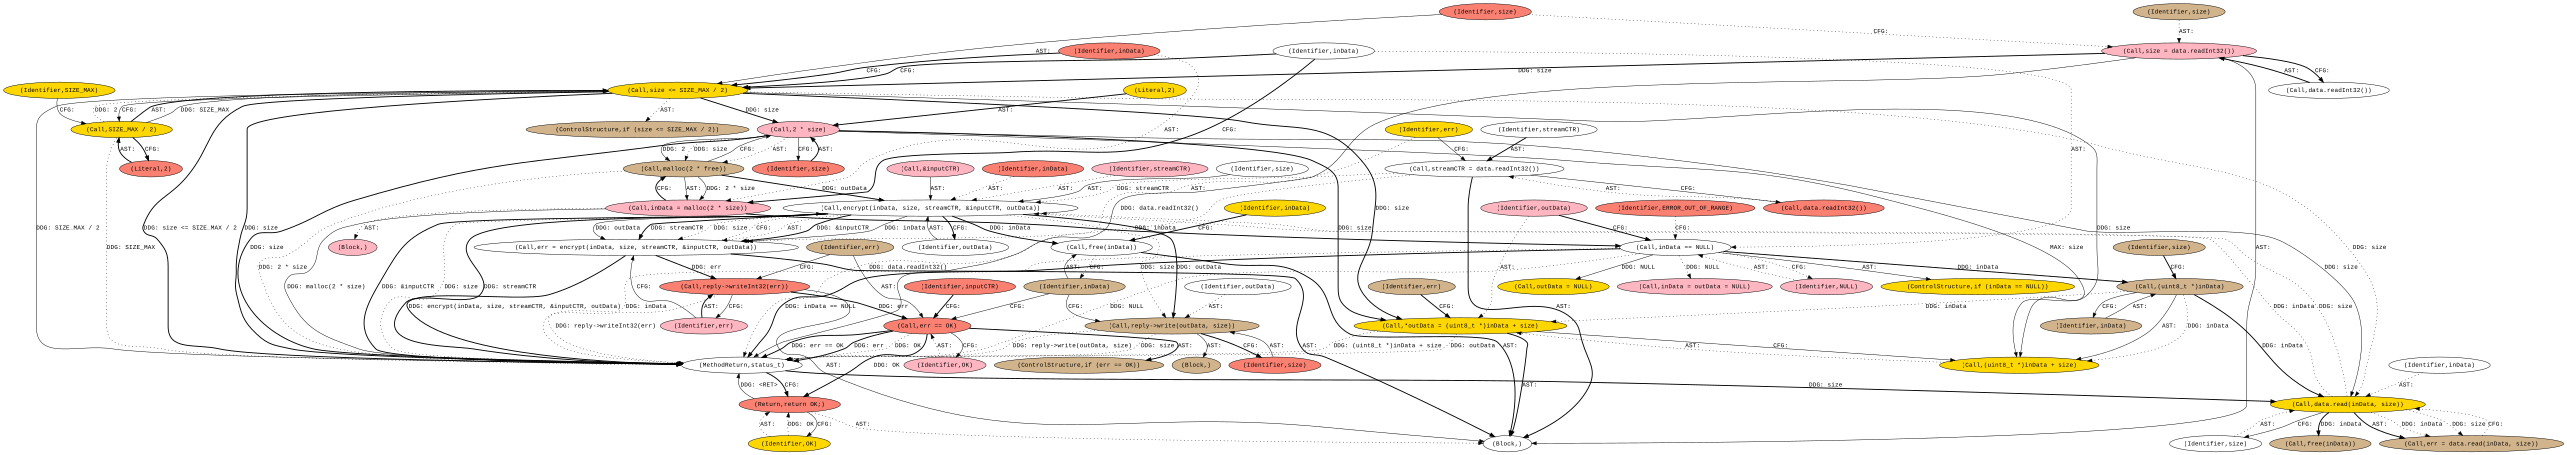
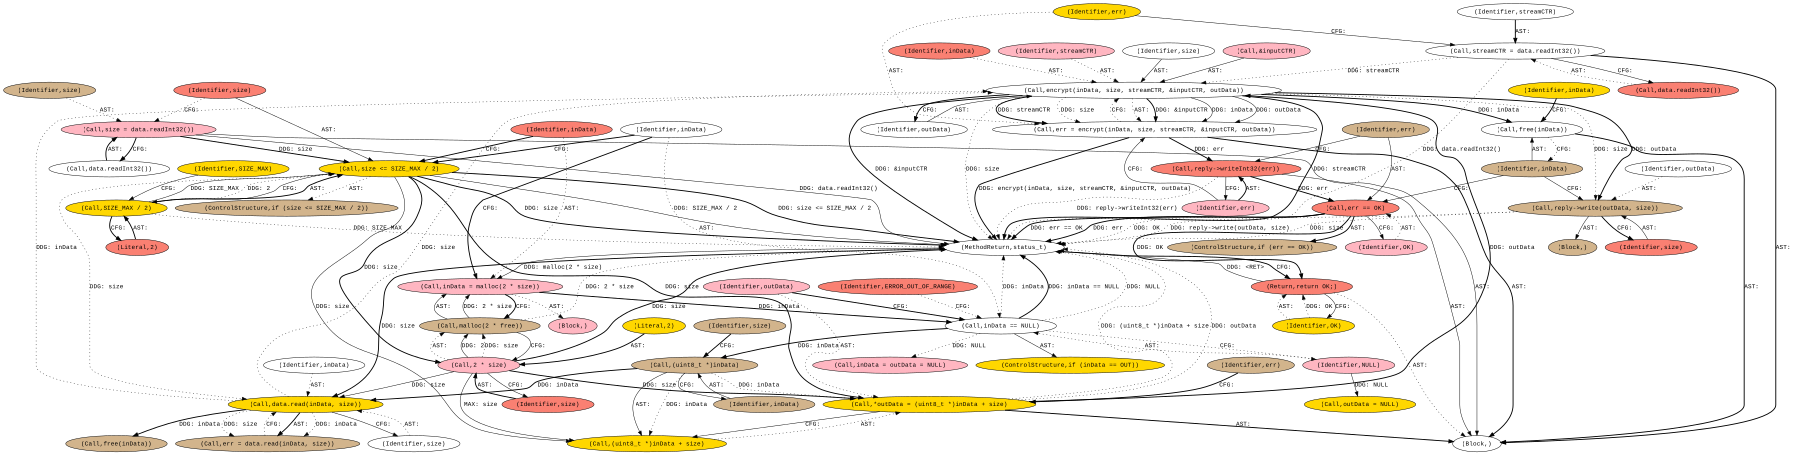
edge "(Call,malloc(2 * free))" -> "(Call,encrypt(inData, size, streamCTR, &inputCTR, outData))": now "(Call,*outData = (uint8_t *)inData + size)" -> "(Call,encrypt(inData, size, streamCTR, &inputCTR, outData))"
edge "(Call,inData == NULL)" -> "(Call,outData = NULL)": now "(Identifier,NULL)" -> "(Call,outData = NULL)"
node "(Identifier,inputCTR)": removed
node "(ControlStructure,if (inData == NULL))": label "(ControlStructure,if (inData == NULL))" -> "(ControlStructure,if (inData == OUT))"
edge "(Call,inData = malloc(2 * size))" -> "(MethodReturn,status_t)": reversed
